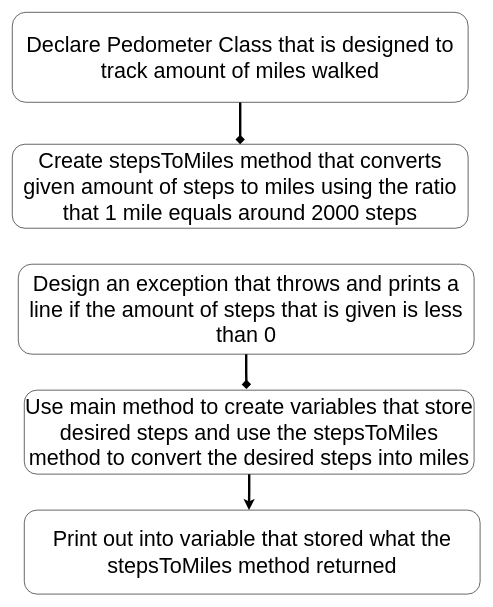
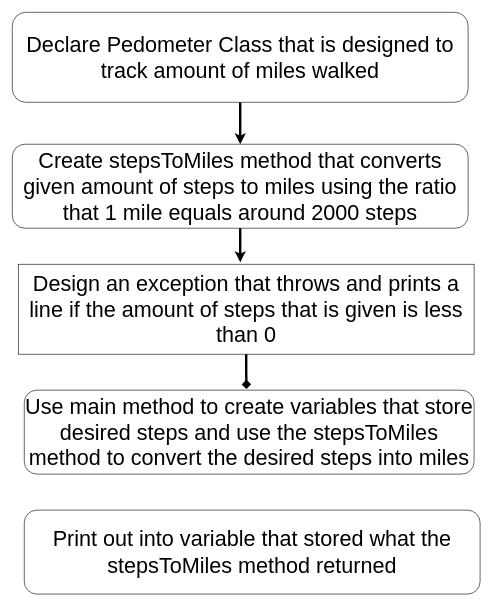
edge "Declare Pedometer Class that is designed to track amount of miles walked" -> "Create stepsToMiles method that converts given amount of steps to miles using the ratio that 1 mile equals around 2000 steps": arrowhead diamond -> classic
edge "Create stepsToMiles method that converts given amount of steps to miles using the ratio that 1 mile equals around 2000 steps" -> "Design an exception that throws and prints a line if the amount of steps that is given is less than 0": added
node "Design an exception that throws and prints a line if the amount of steps that is given is less than 0": shape rounded rectangle -> rectangle
edge "Use main method to create variables that store desired steps and use the stepsToMiles method to convert the desired steps into miles" -> "Print out into variable that stored what the stepsToMiles method returned": removed
